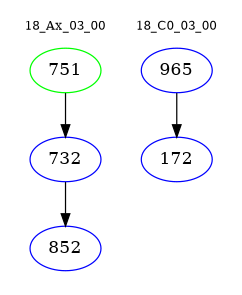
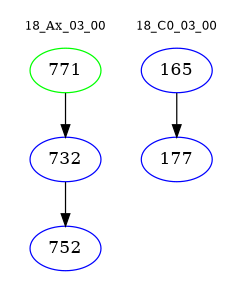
node "751": label "751" -> "771"
node "965": label "965" -> "165"
node "172": label "172" -> "177"
node "852": label "852" -> "752"
